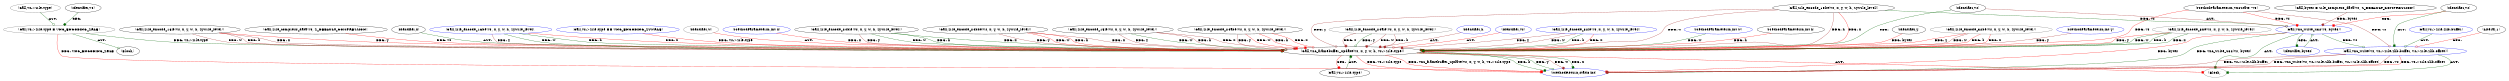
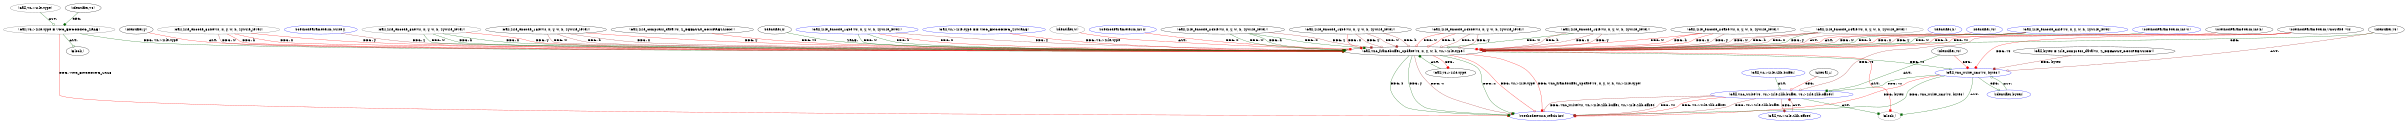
edge "(Call,zrle_encode_15be(vs, x, y, w, h, zywrle_level))" -> "(Call,vnc_write_u32(vs, bytes))": now "(Call,vnc_framebuffer_update(vs, x, y, w, h, vs->zrle.type))" -> "(Call,vnc_write_u32(vs, bytes))"
node "(MethodParameterIn,int y)": label "(MethodParameterIn,int y)" -> "(MethodParameterIn,write y)"
edge "(Call,vnc_write_u32(vs, bytes))" -> "(Identifier,bytes)": arrowhead box -> odot
edge "(Identifier,x)" -> "(Call,vnc_framebuffer_update(vs, x, y, w, h, vs->zrle.type))": label "AST: " -> "ZRLE: "
edge "(Identifier,y)" -> "(Call,vnc_framebuffer_update(vs, x, y, w, h, vs->zrle.type))": label "DDG: bytes" -> "AST: "
node "(Call,vs->zrle.zlib.offset)": added
